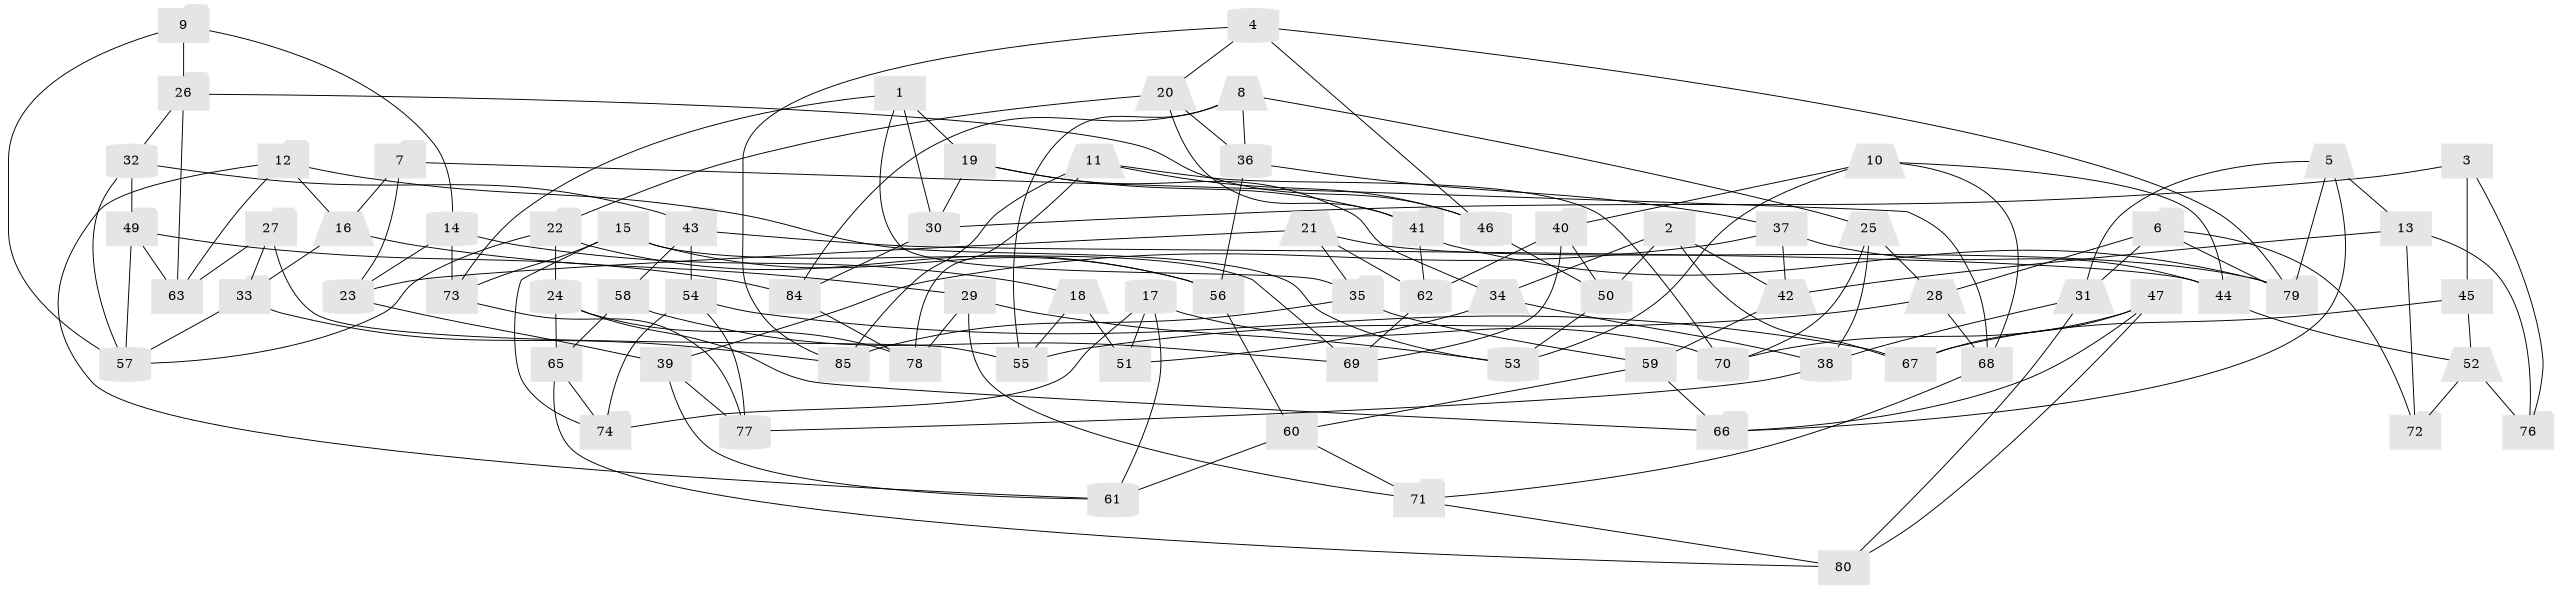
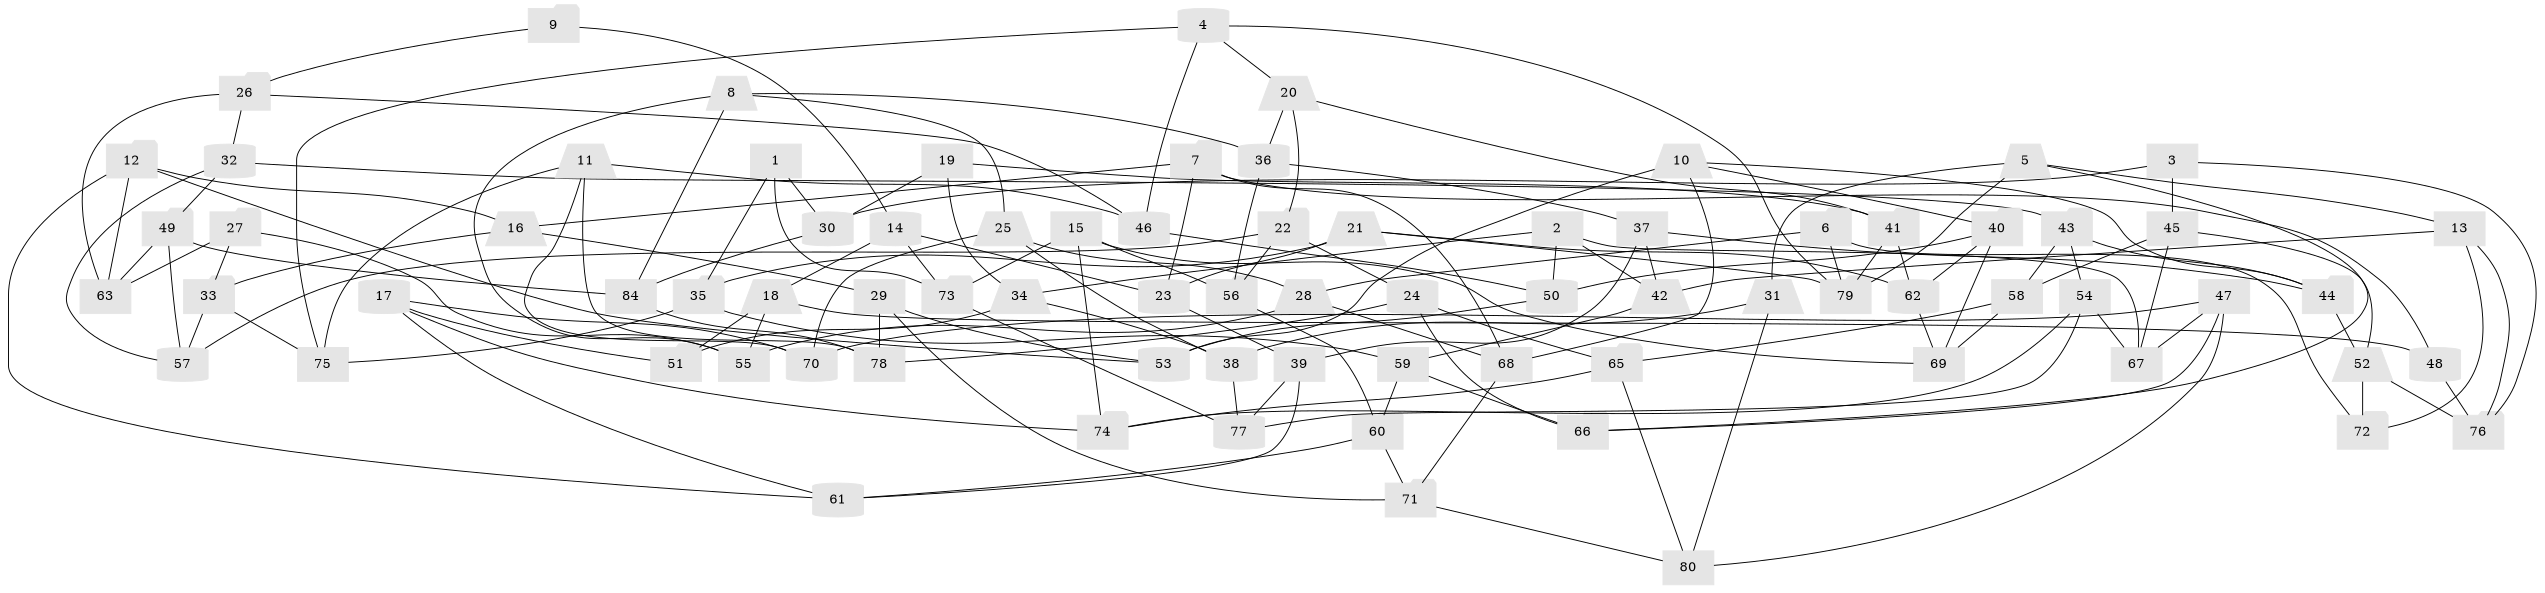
edge "1" -- "19": removed
edge "9" -- "57": removed
edge "6" -- "31": removed
edge "45" -- "58": added
node "85": label "85" -> "75"
node "48": added
